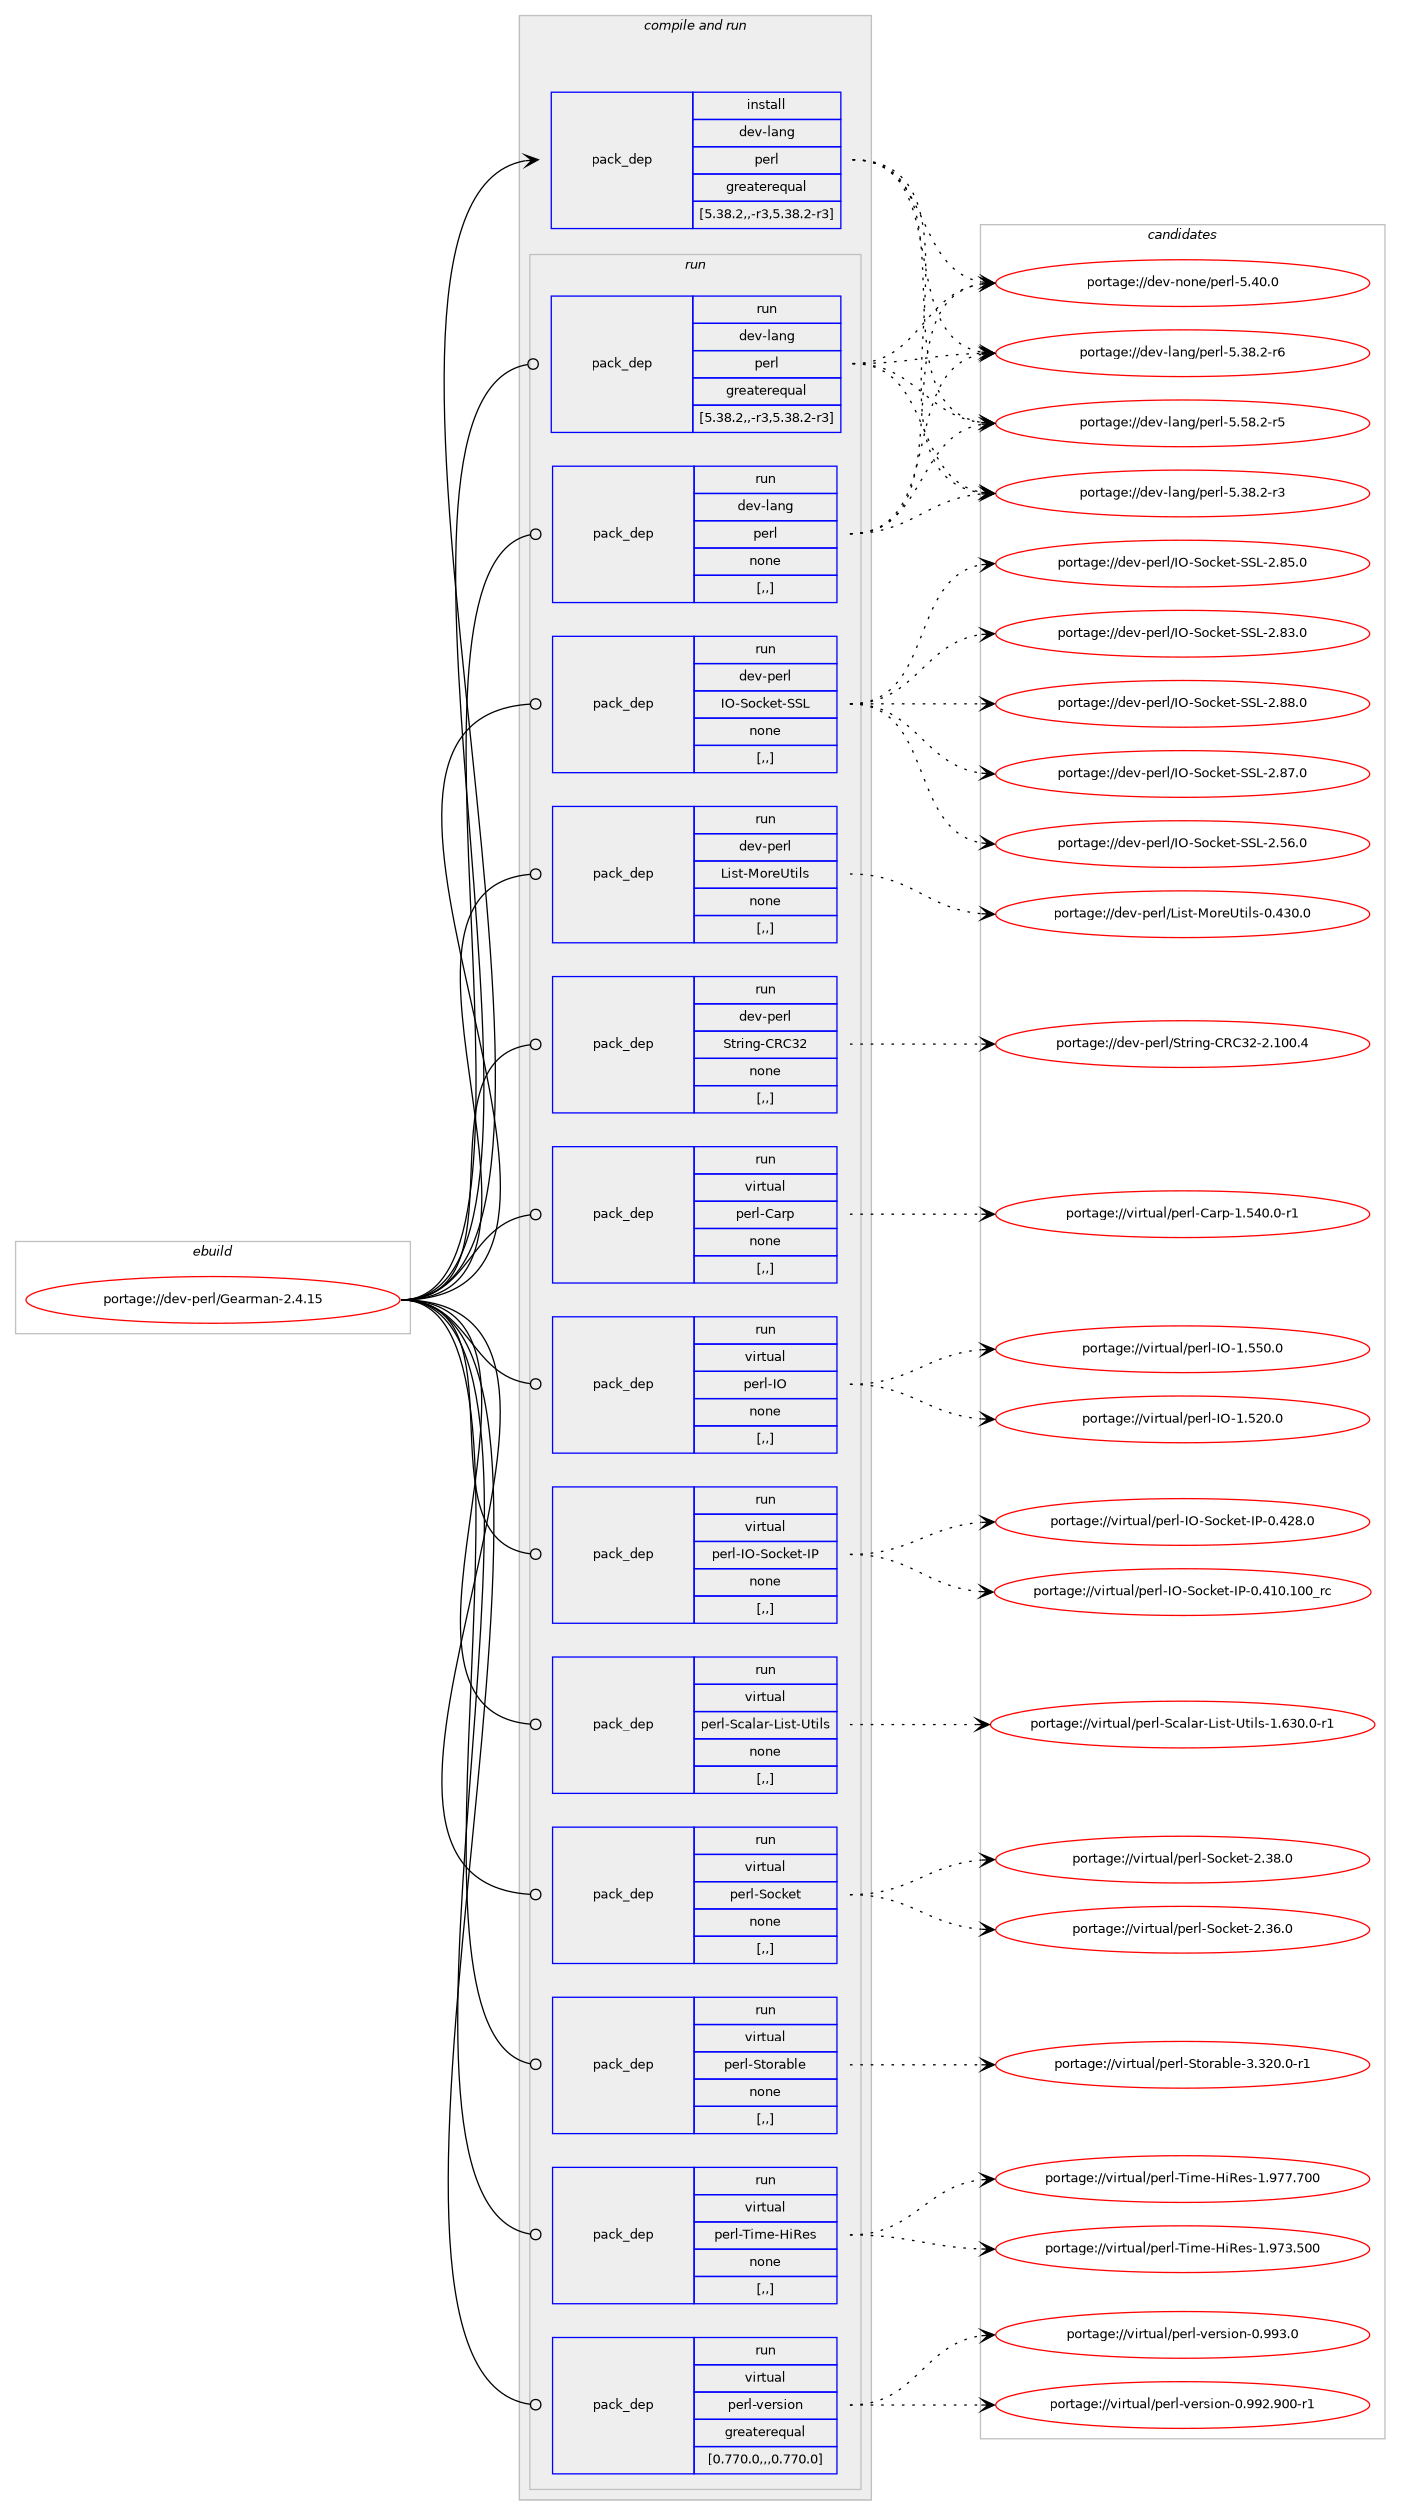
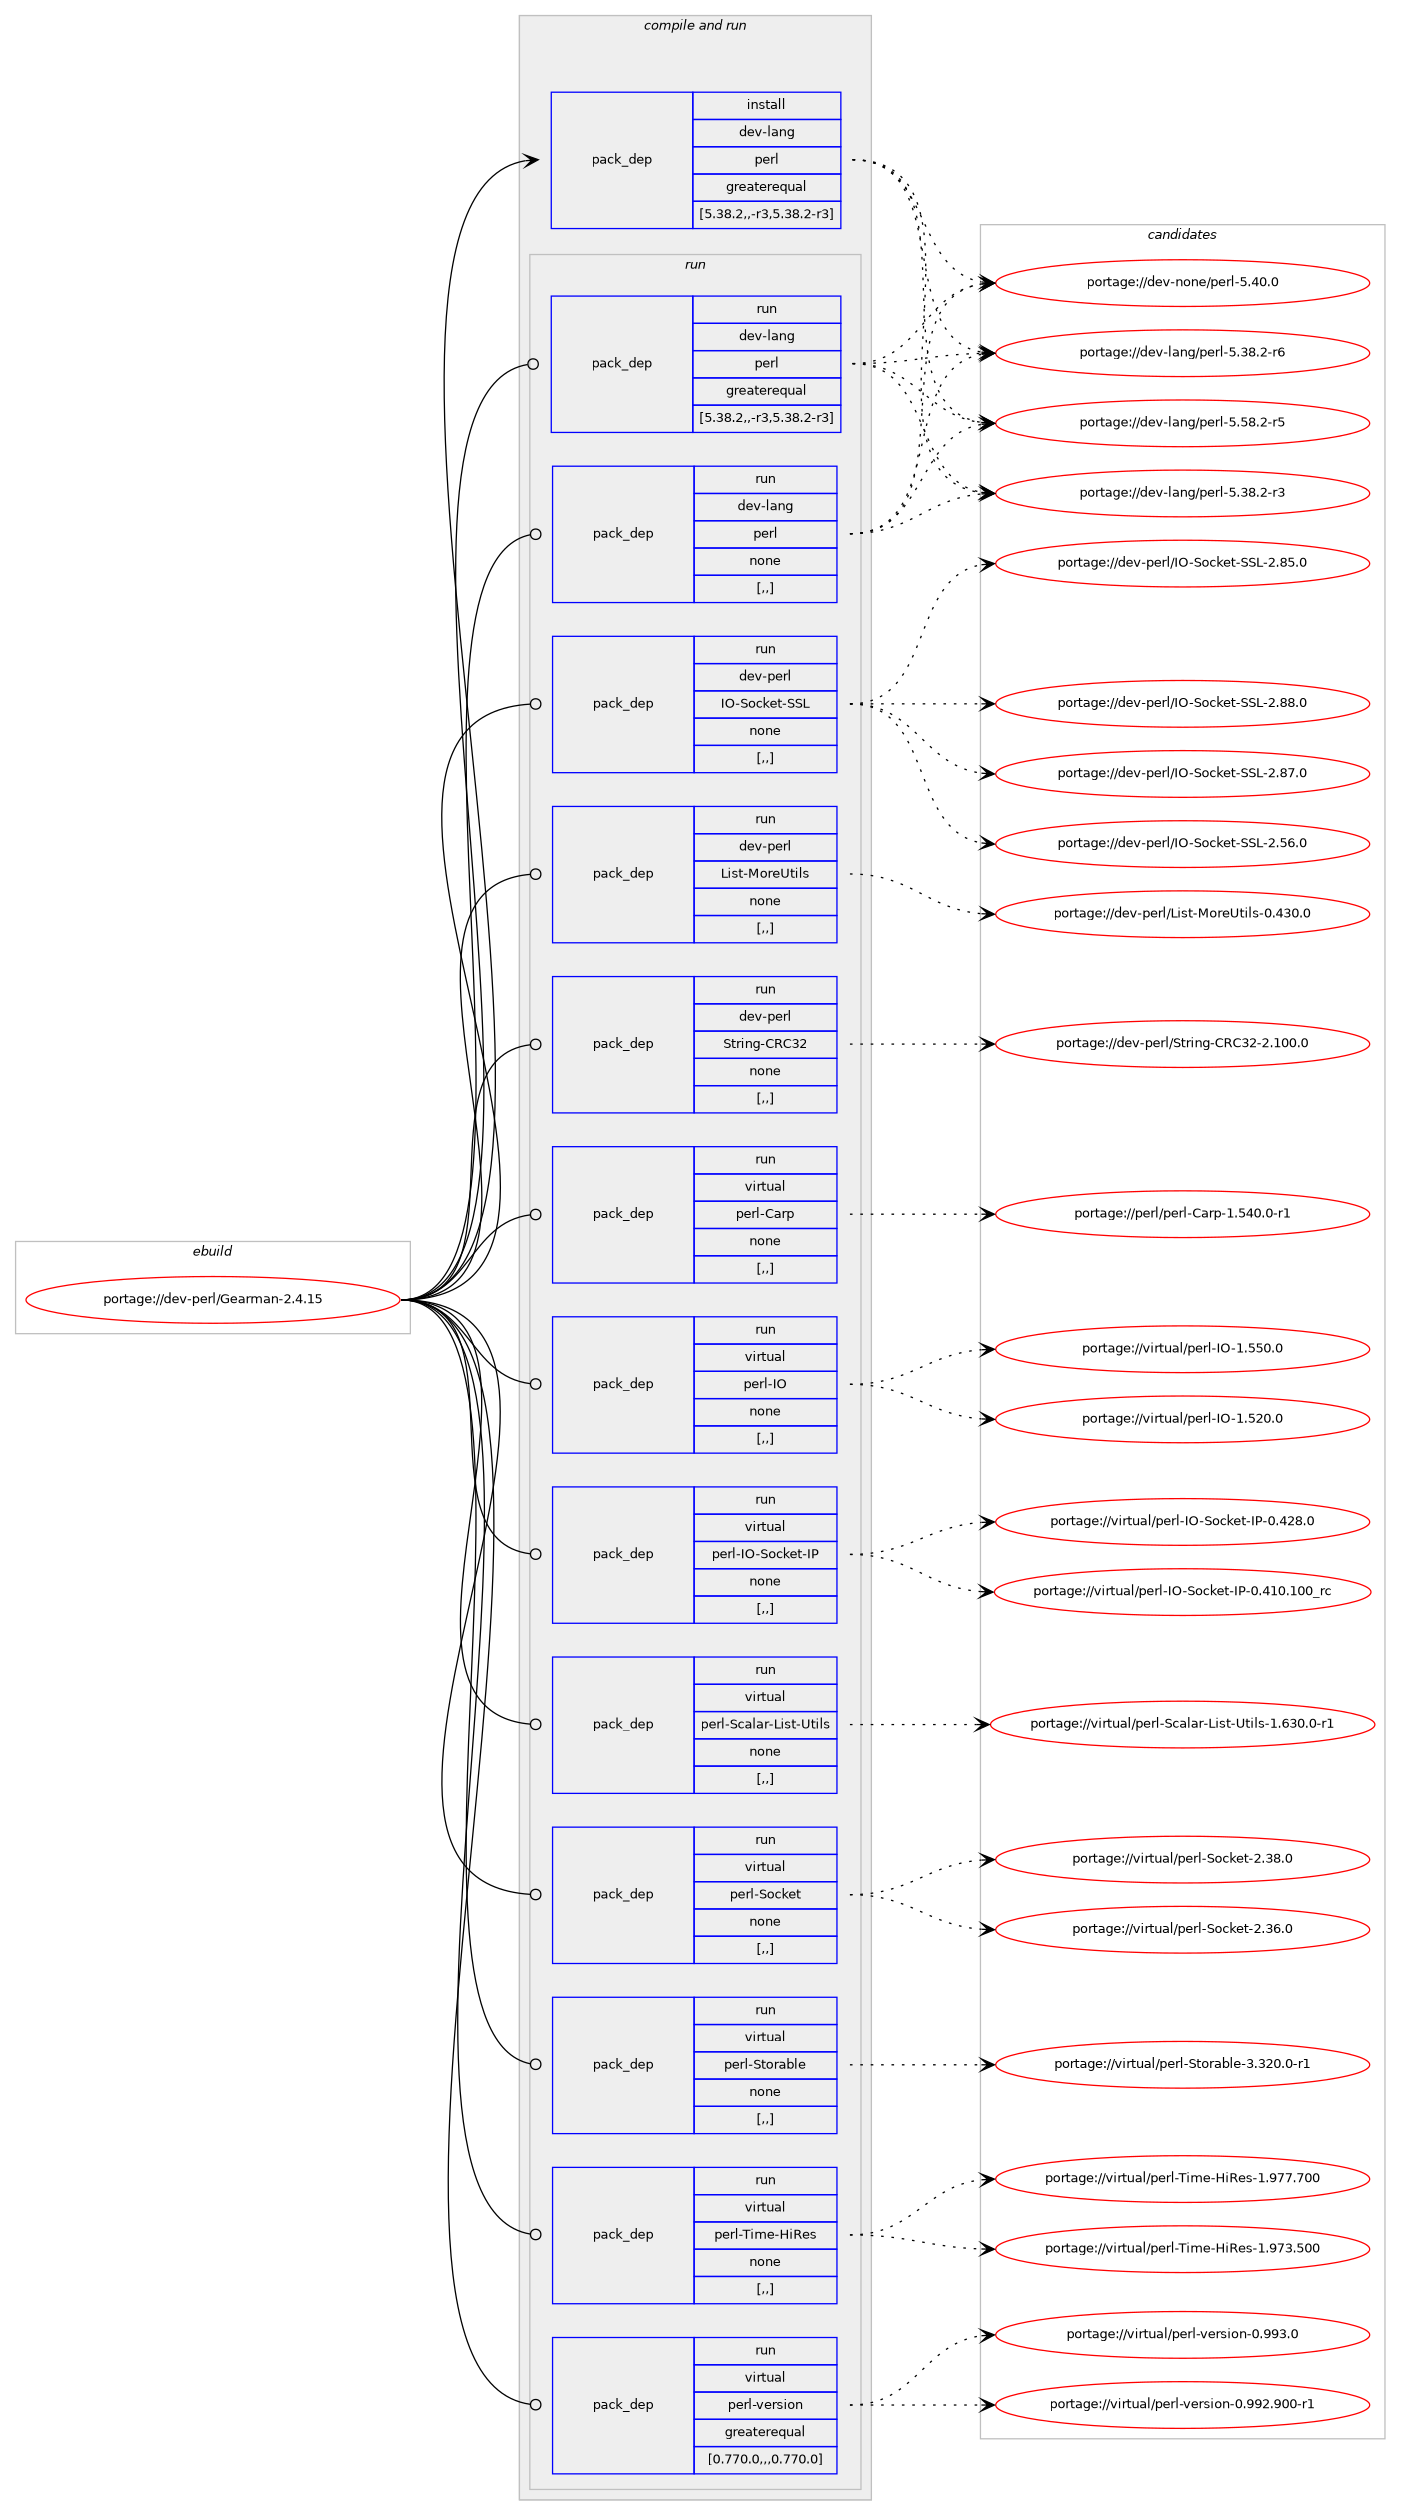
node "portage://dev-perl/IO-Socket-SSL-2.83.0": removed
node "portage://dev-perl/String-CRC32-2.100.4": label "portage://dev-perl/String-CRC32-2.100.4" -> "portage://dev-perl/String-CRC32-2.100.0"
node "portage://virtual/perl-Carp-1.540.0-r1": label "portage://virtual/perl-Carp-1.540.0-r1" -> "portage://perl/perl-Carp-1.540.0-r1"
